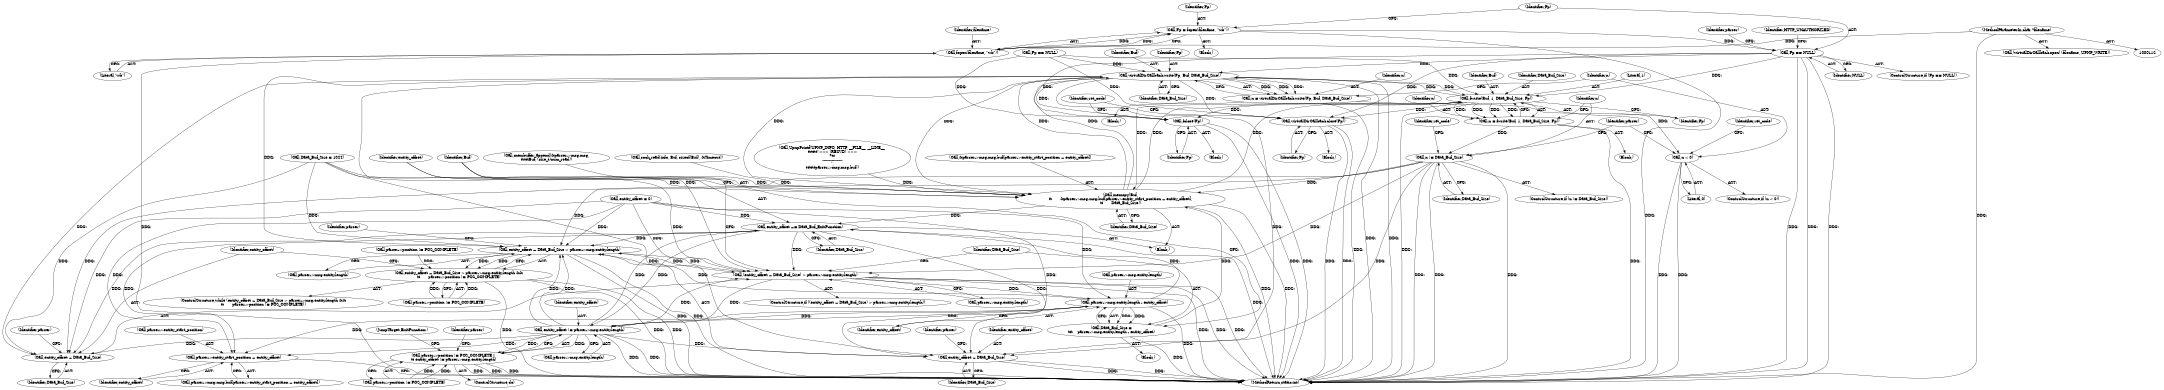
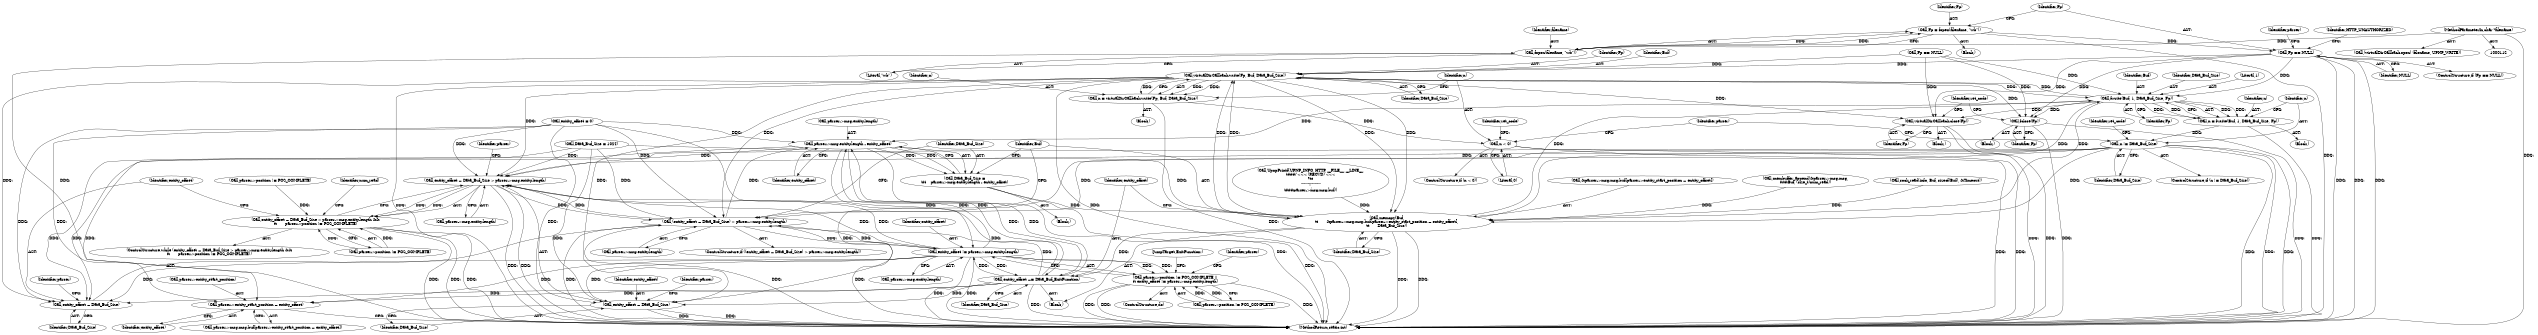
node "(Identifier,num_read)": added
edge "(Call,entity_offset += Data_Buf_ExitFunction)" -> "(Call,parser->msg.entity.length - entity_offset)": added, label "DDG:"
edge "(Call,fwrite(Buf, 1, Data_Buf_Size, Fp))" -> "(MethodReturn,static int)": now "(Call,fwrite(Buf, 1, Data_Buf_Size, Fp))" -> "(Call,parser->msg.entity.length - entity_offset)"
